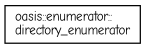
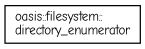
node "oasis::enumerator:: directory_enumerator": label "oasis::enumerator:: directory_enumerator" -> "oasis::filesystem:: directory_enumerator"
